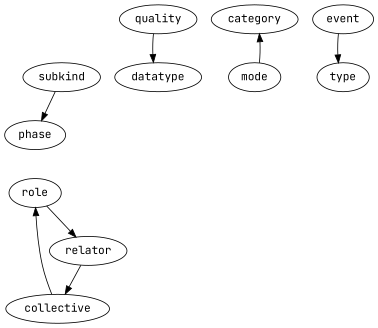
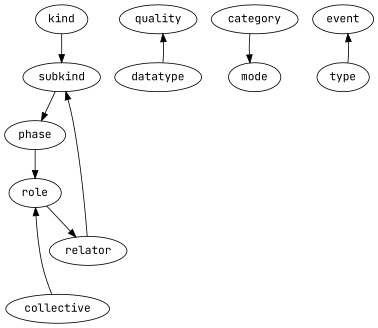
node "kind": added
edge "quality" -> "datatype": reversed
edge "event" -> "type": reversed
edge "mode" -> "category": reversed
edge "phase" -> "role": added
edge "relator" -> "collective": now "relator" -> "subkind"
